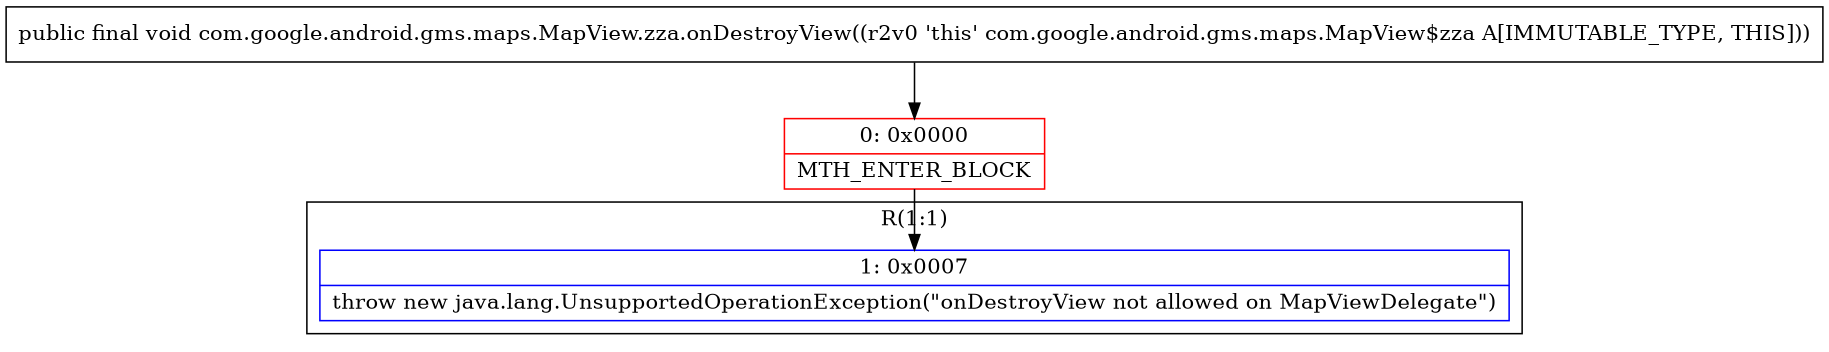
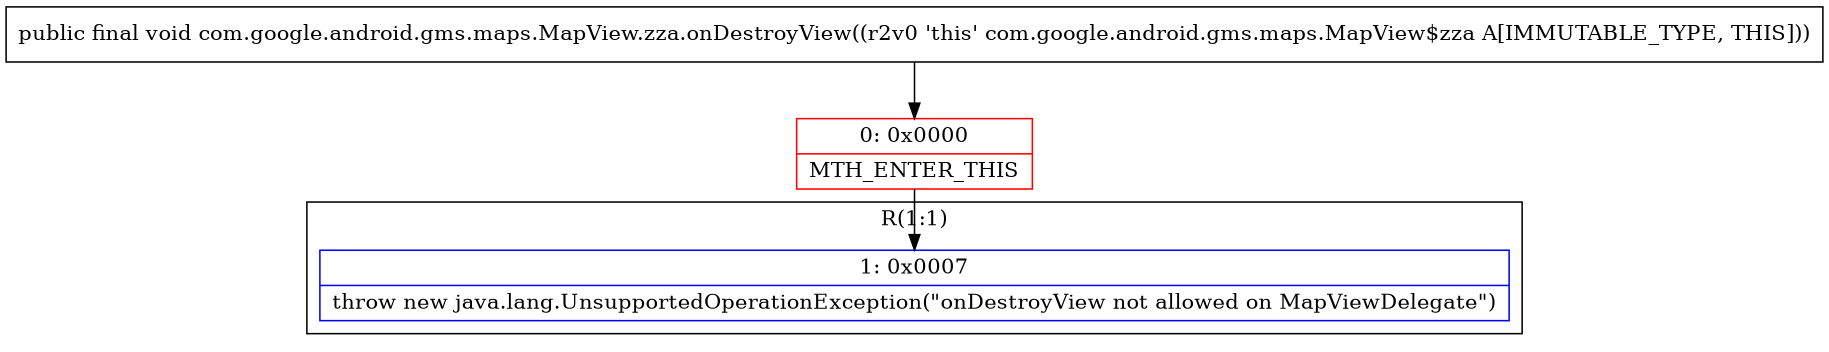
node "0: 0x0000": text "MTH_ENTER_BLOCK" -> "MTH_ENTER_THIS"
